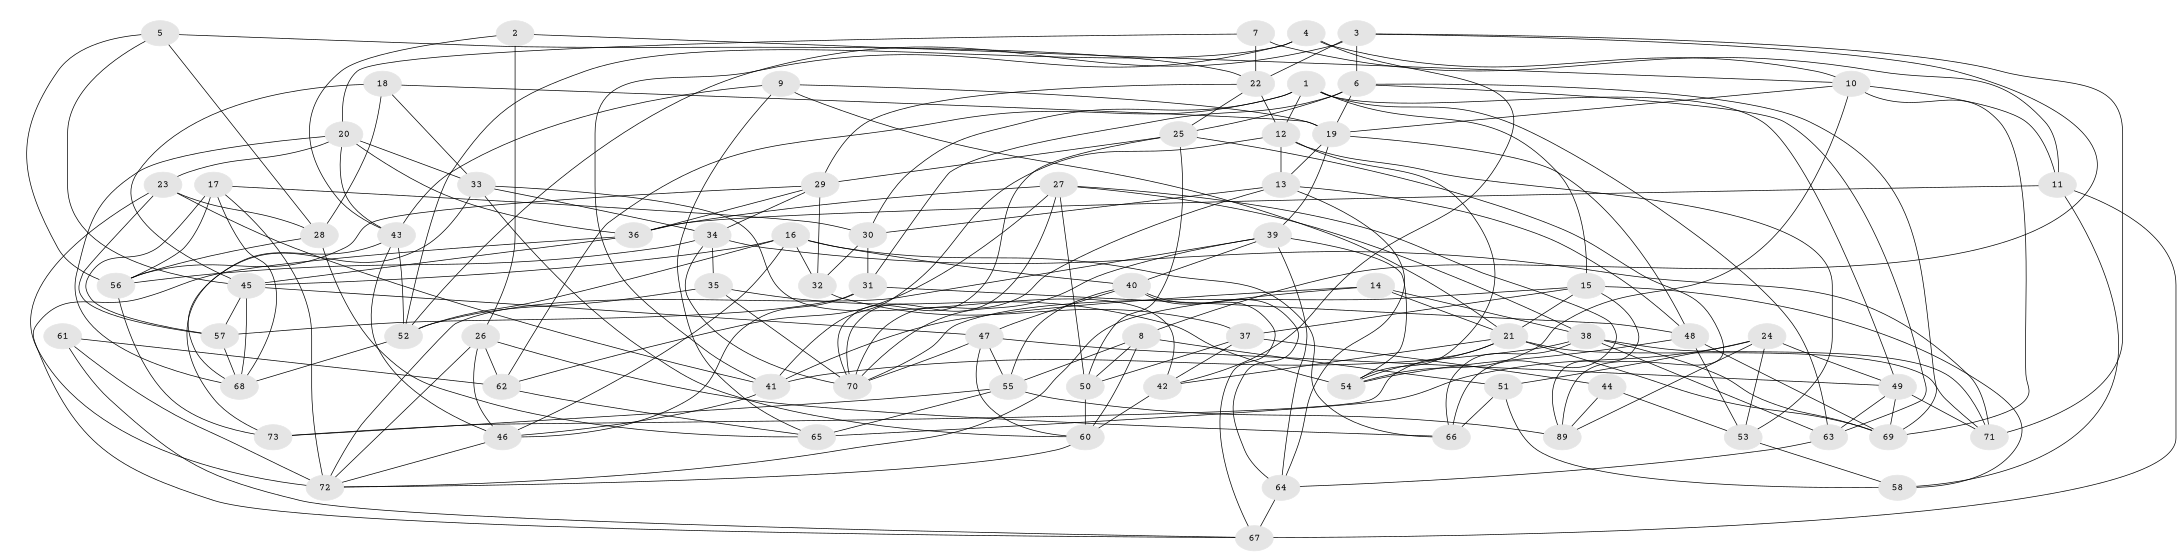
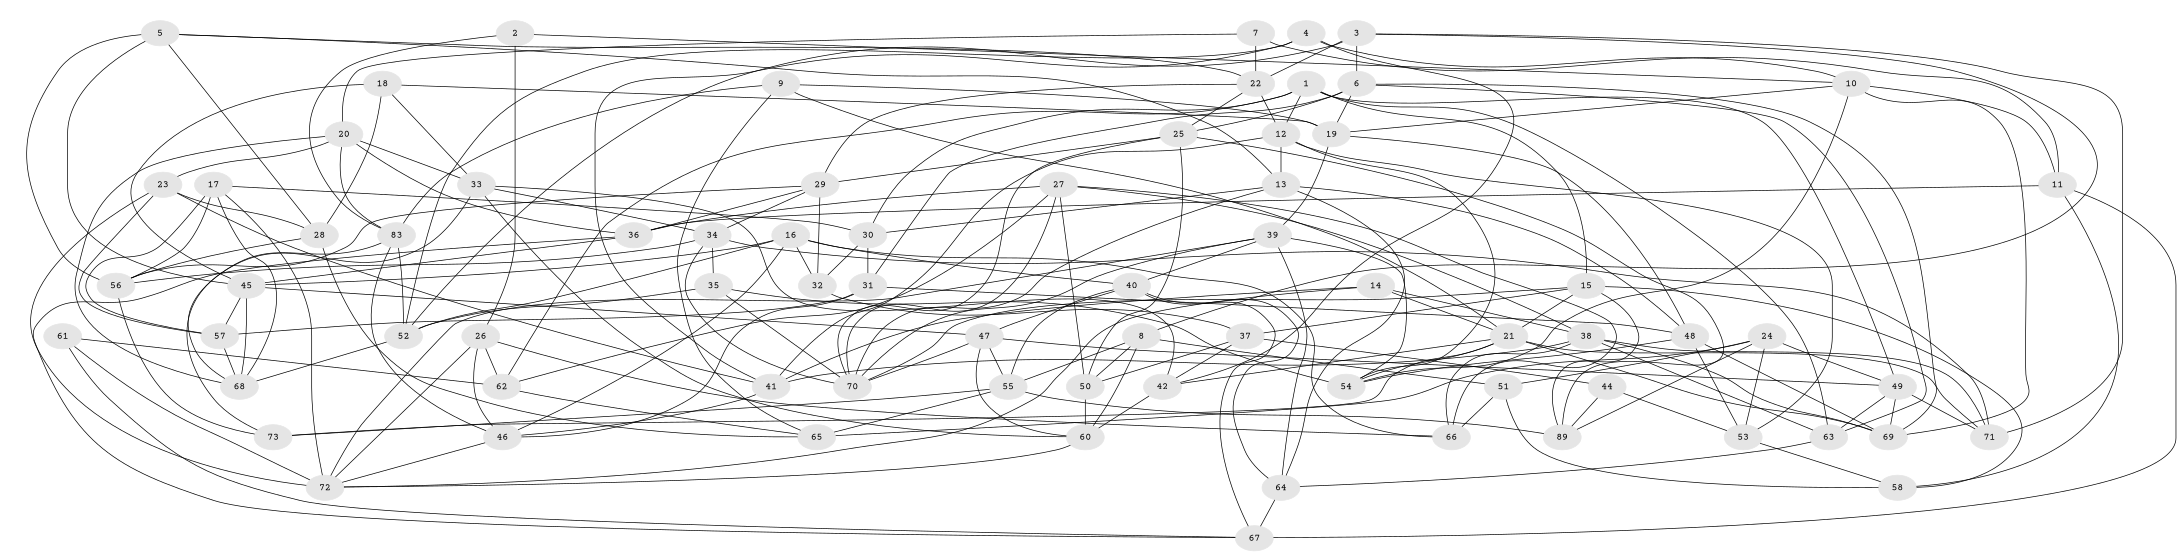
edge "19" -- "13": now "5" -- "13"
node "43": label "43" -> "83"
